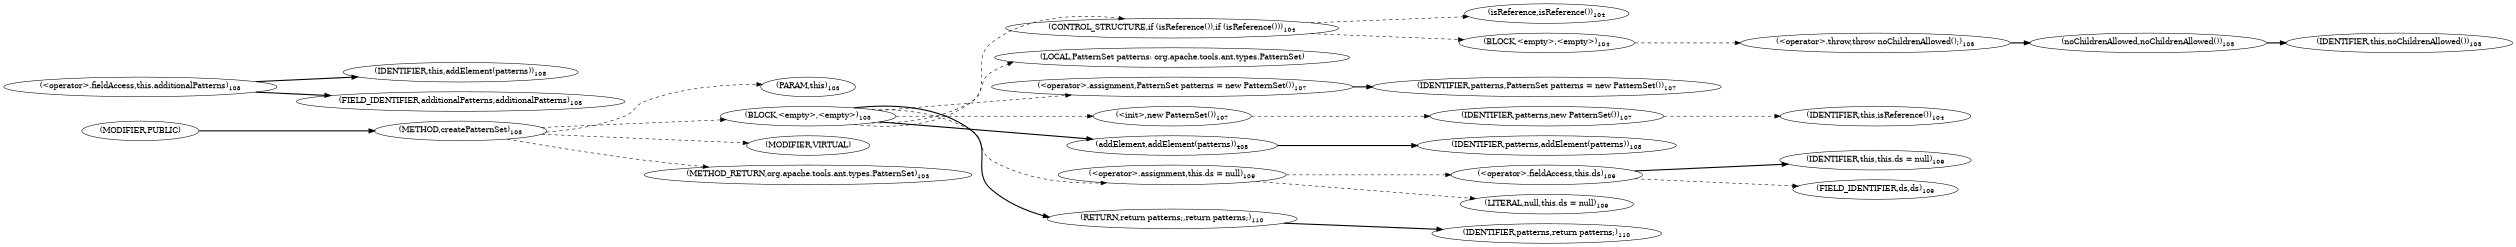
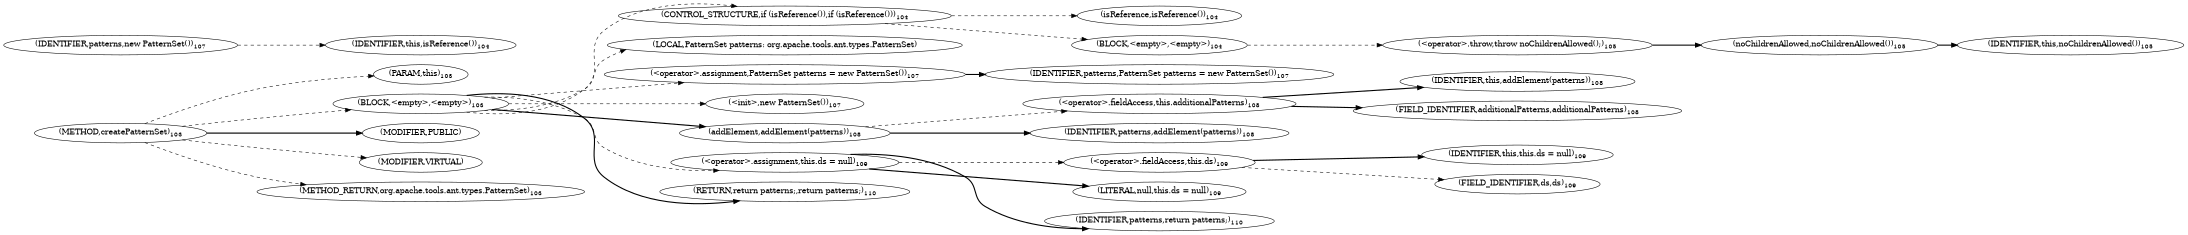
edge "(<init>,new PatternSet())" -> "(IDENTIFIER,patterns,new PatternSet())": removed
edge "(addElement,addElement(patterns))" -> "(<operator>.fieldAccess,this.additionalPatterns)": added
edge "(MODIFIER,PUBLIC)" -> "(METHOD,createPatternSet)": reversed
node "(addElement,addElement(patterns))": text "408" -> "108"
edge "(<operator>.assignment,this.ds = null)" -> "(LITERAL,null,this.ds = null)": style dashed -> bold
edge "(RETURN,return patterns;,return patterns;)" -> "(IDENTIFIER,patterns,return patterns;)": now "(<operator>.assignment,this.ds = null)" -> "(IDENTIFIER,patterns,return patterns;)"
